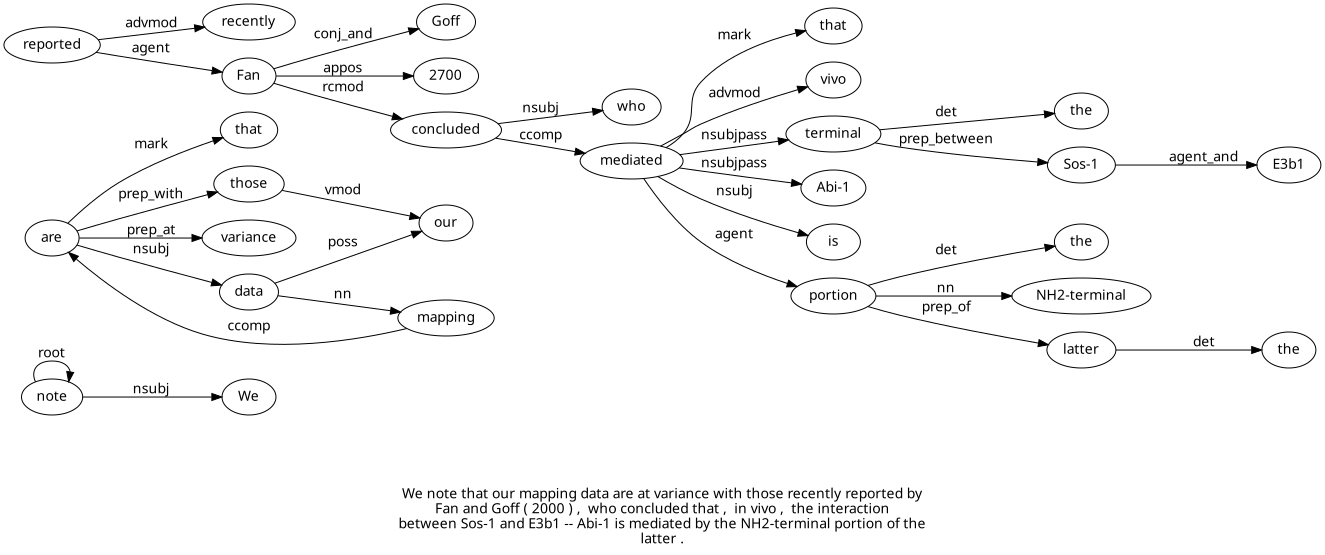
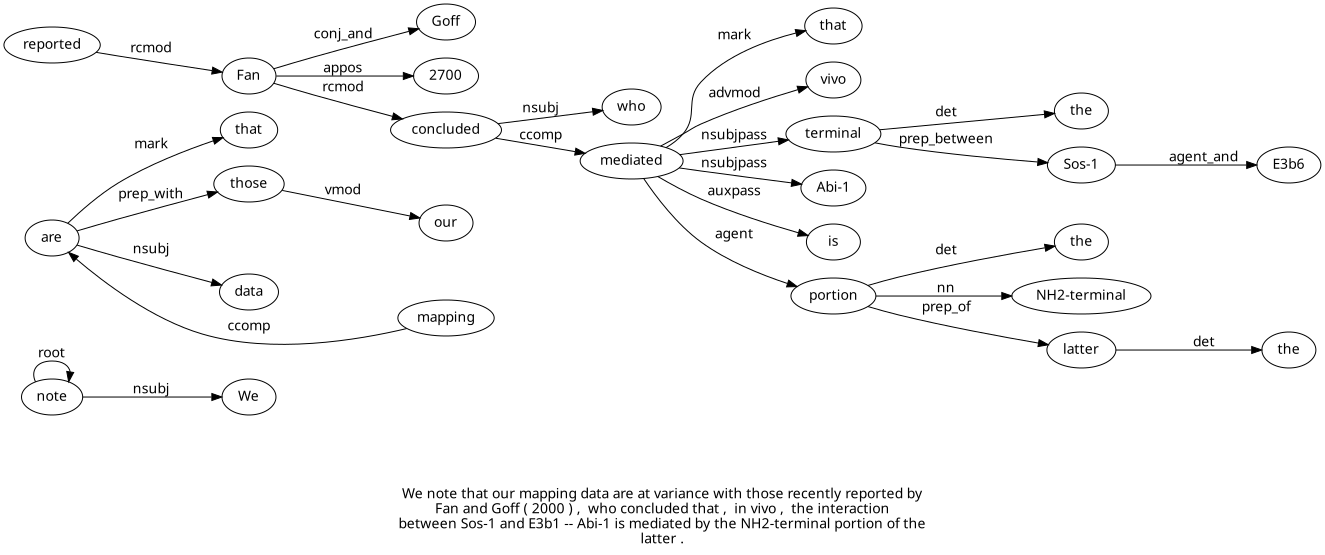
node "recently": removed
edge "reported" -> "Fan": label "agent" -> "rcmod"
node "E3b1": label "E3b1" -> "E3b6"
edge "mediated" -> "is": label "nsubj" -> "auxpass"
node "variance": removed
edge "data" -> "our": removed, label "poss"
edge "data" -> "mapping": removed, label "nn"
